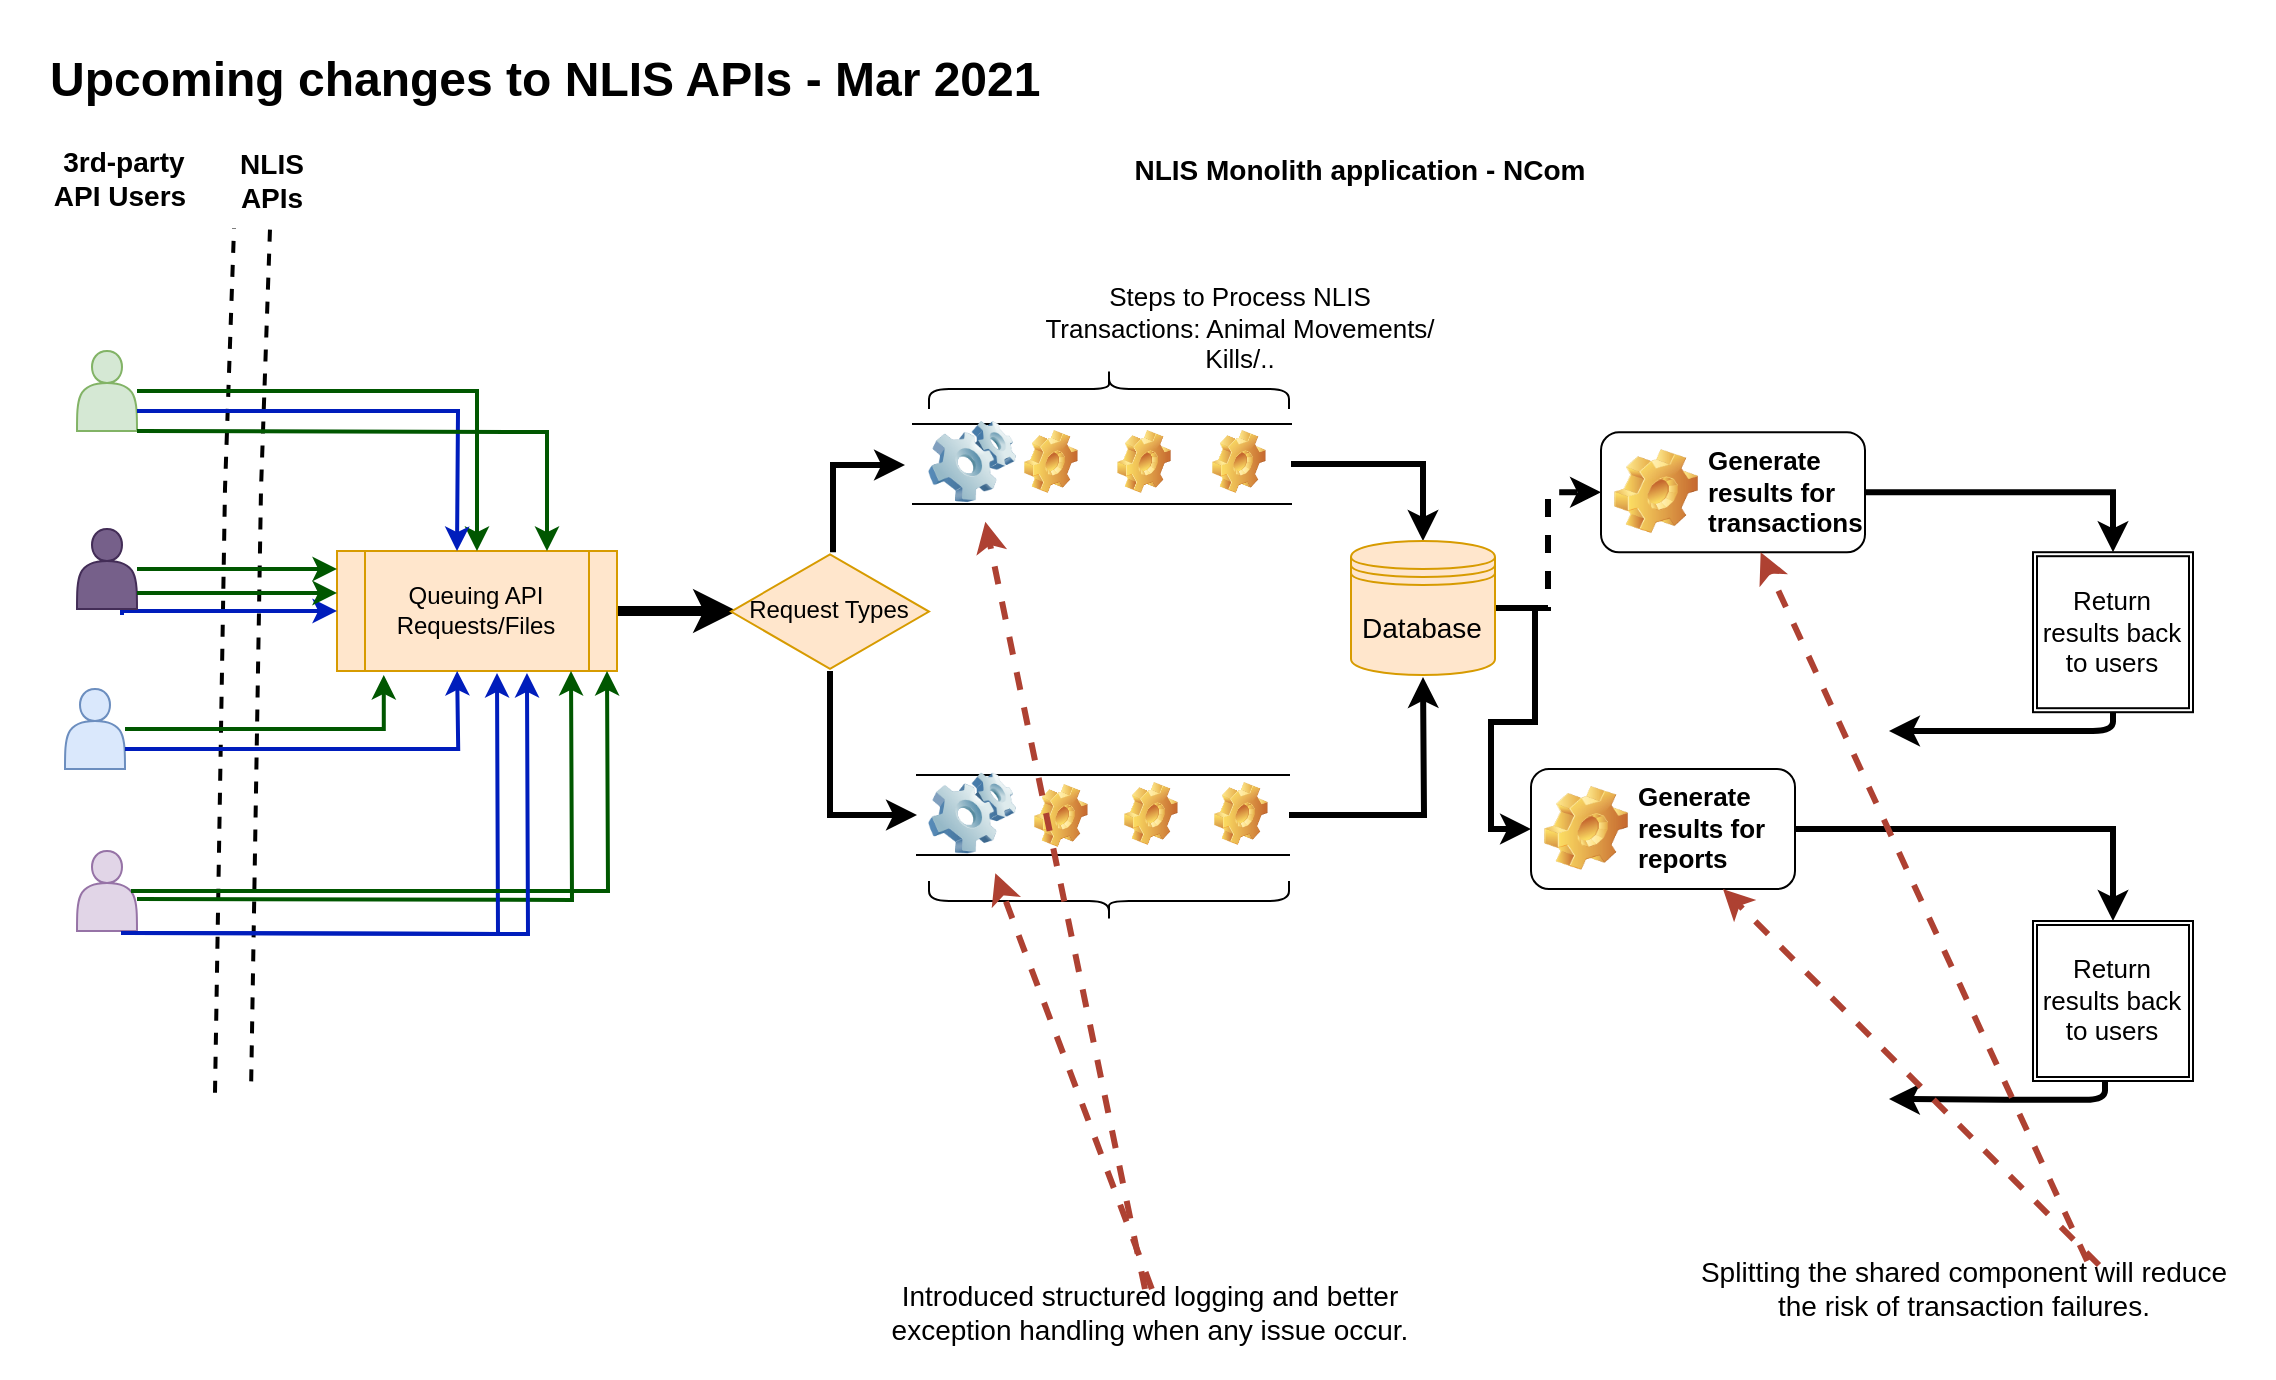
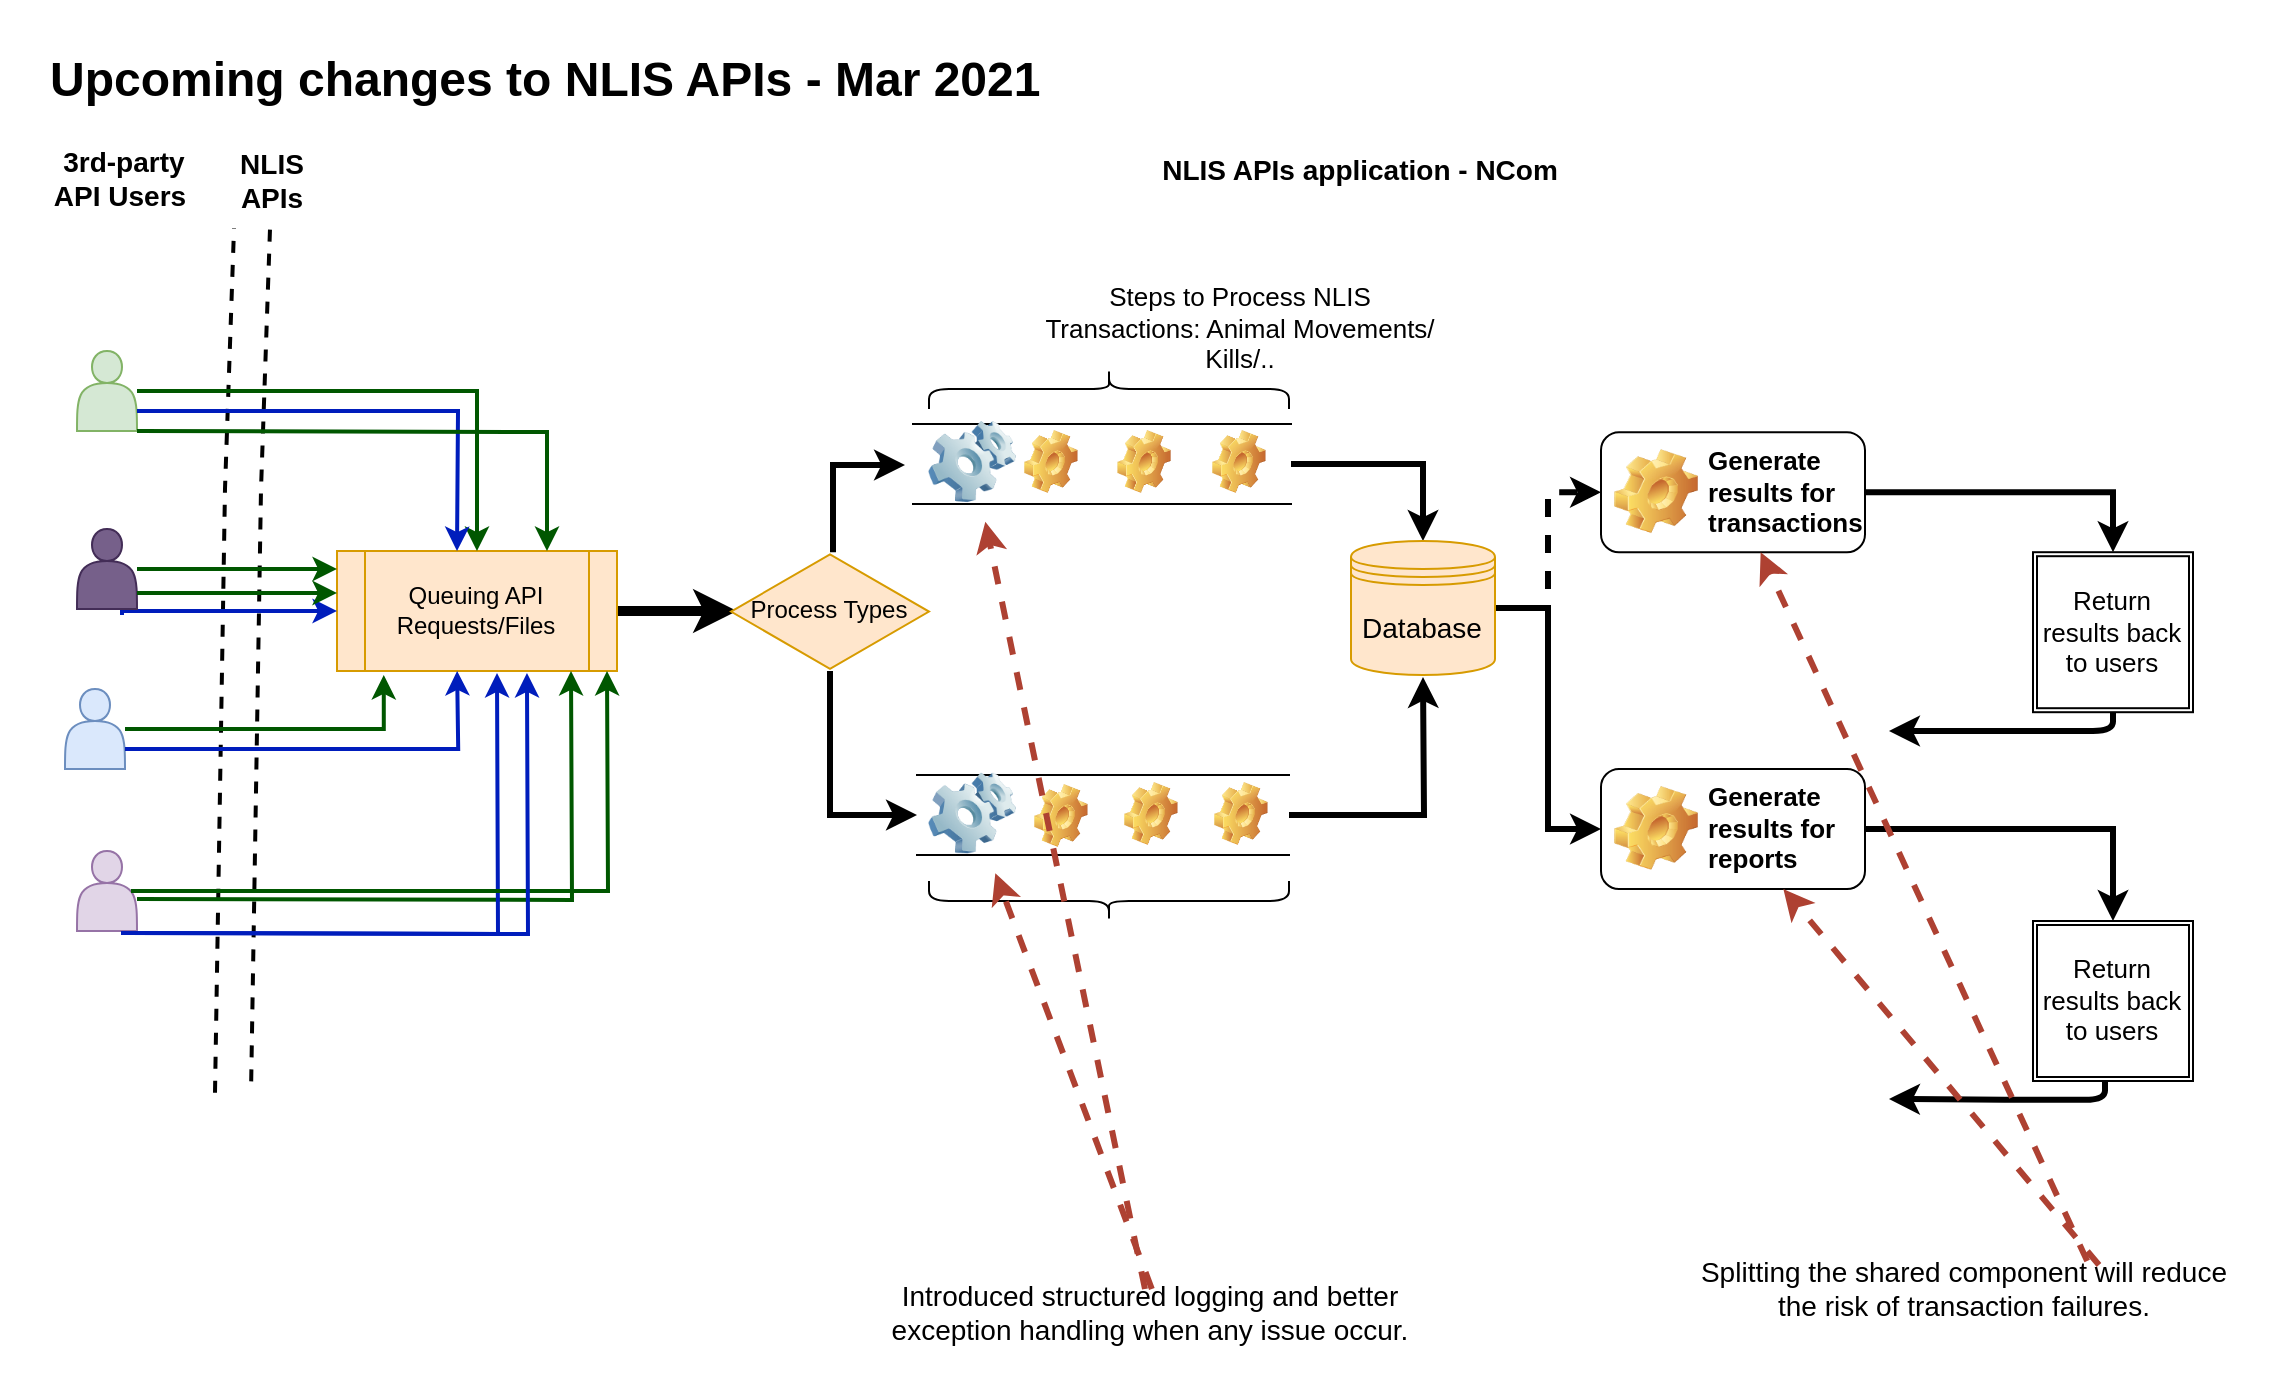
node "NLIS Monolith application - NCom": label "NLIS Monolith application - NCom" -> "NLIS APIs application - NCom"
node "Request Types": label "Request Types" -> "Process Types"
node "Generate results for reports": moved (1663, 829) -> (1733, 829)
